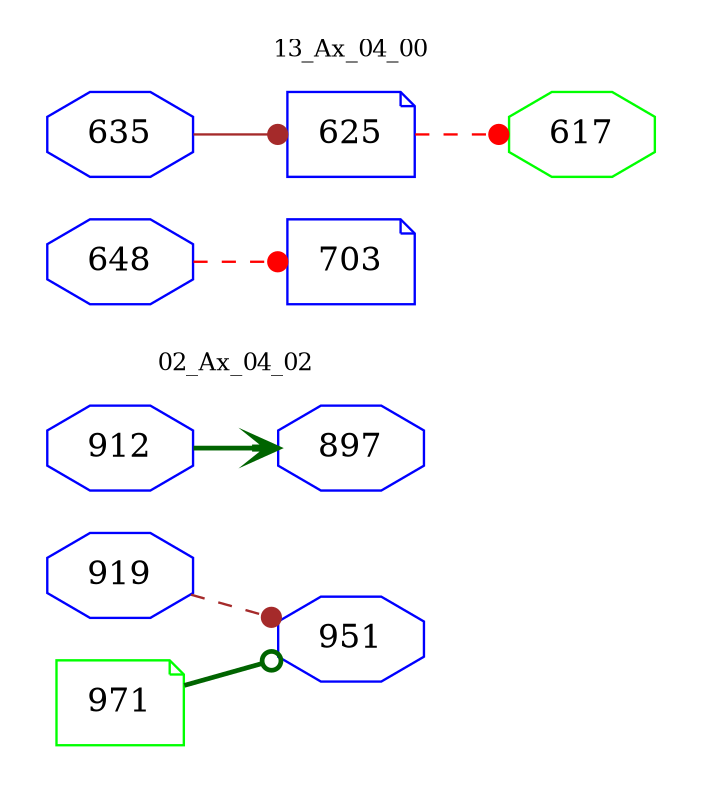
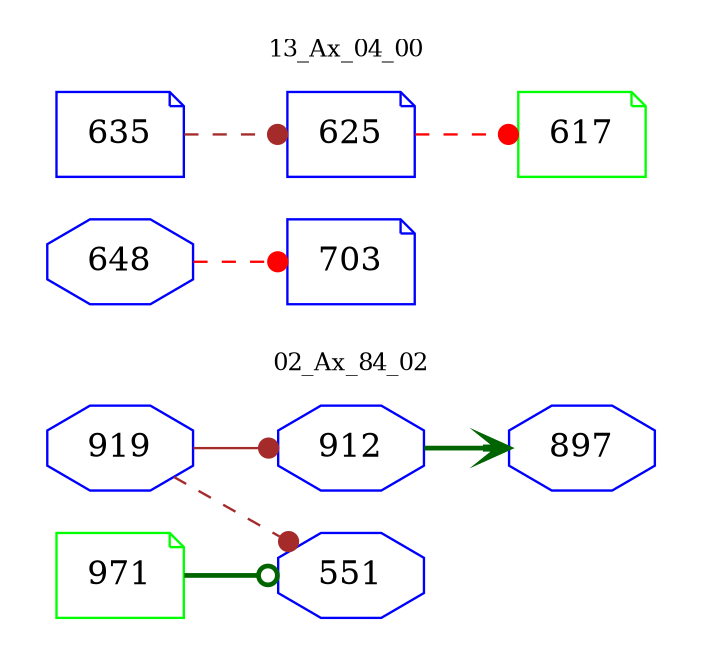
node "635": shape octagon -> note
edge "635" -> "625": style solid -> dashed
node "617": shape octagon -> note
cluster "02_Ax_04_02": label "02_Ax_04_02" -> "02_Ax_84_02"
edge "919" -> "912": added
node "951": label "951" -> "551"
